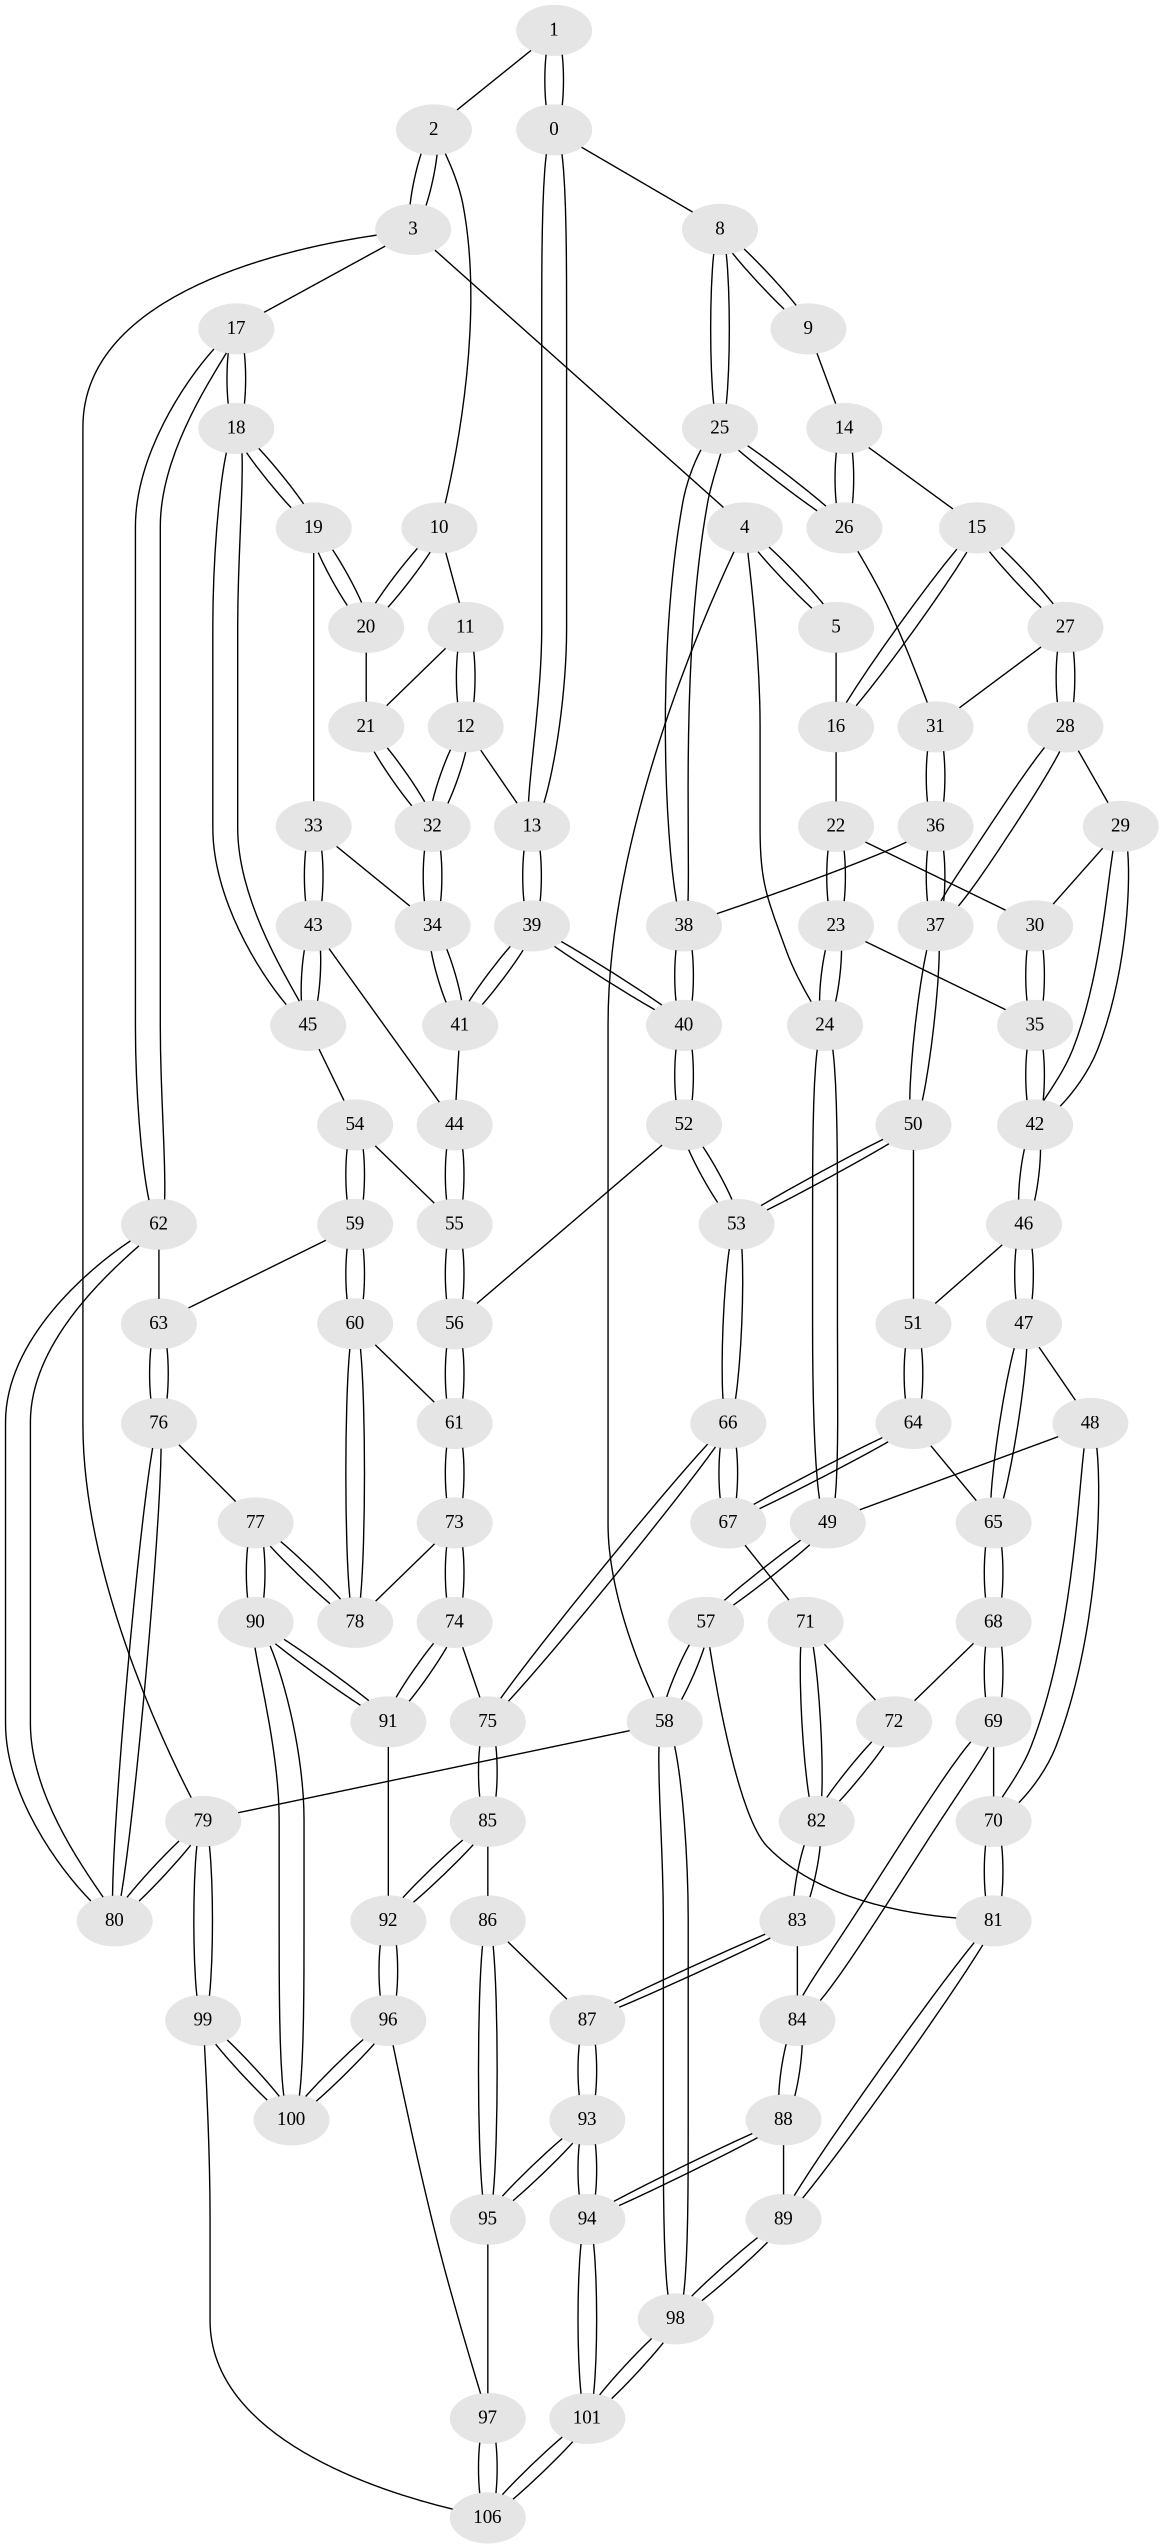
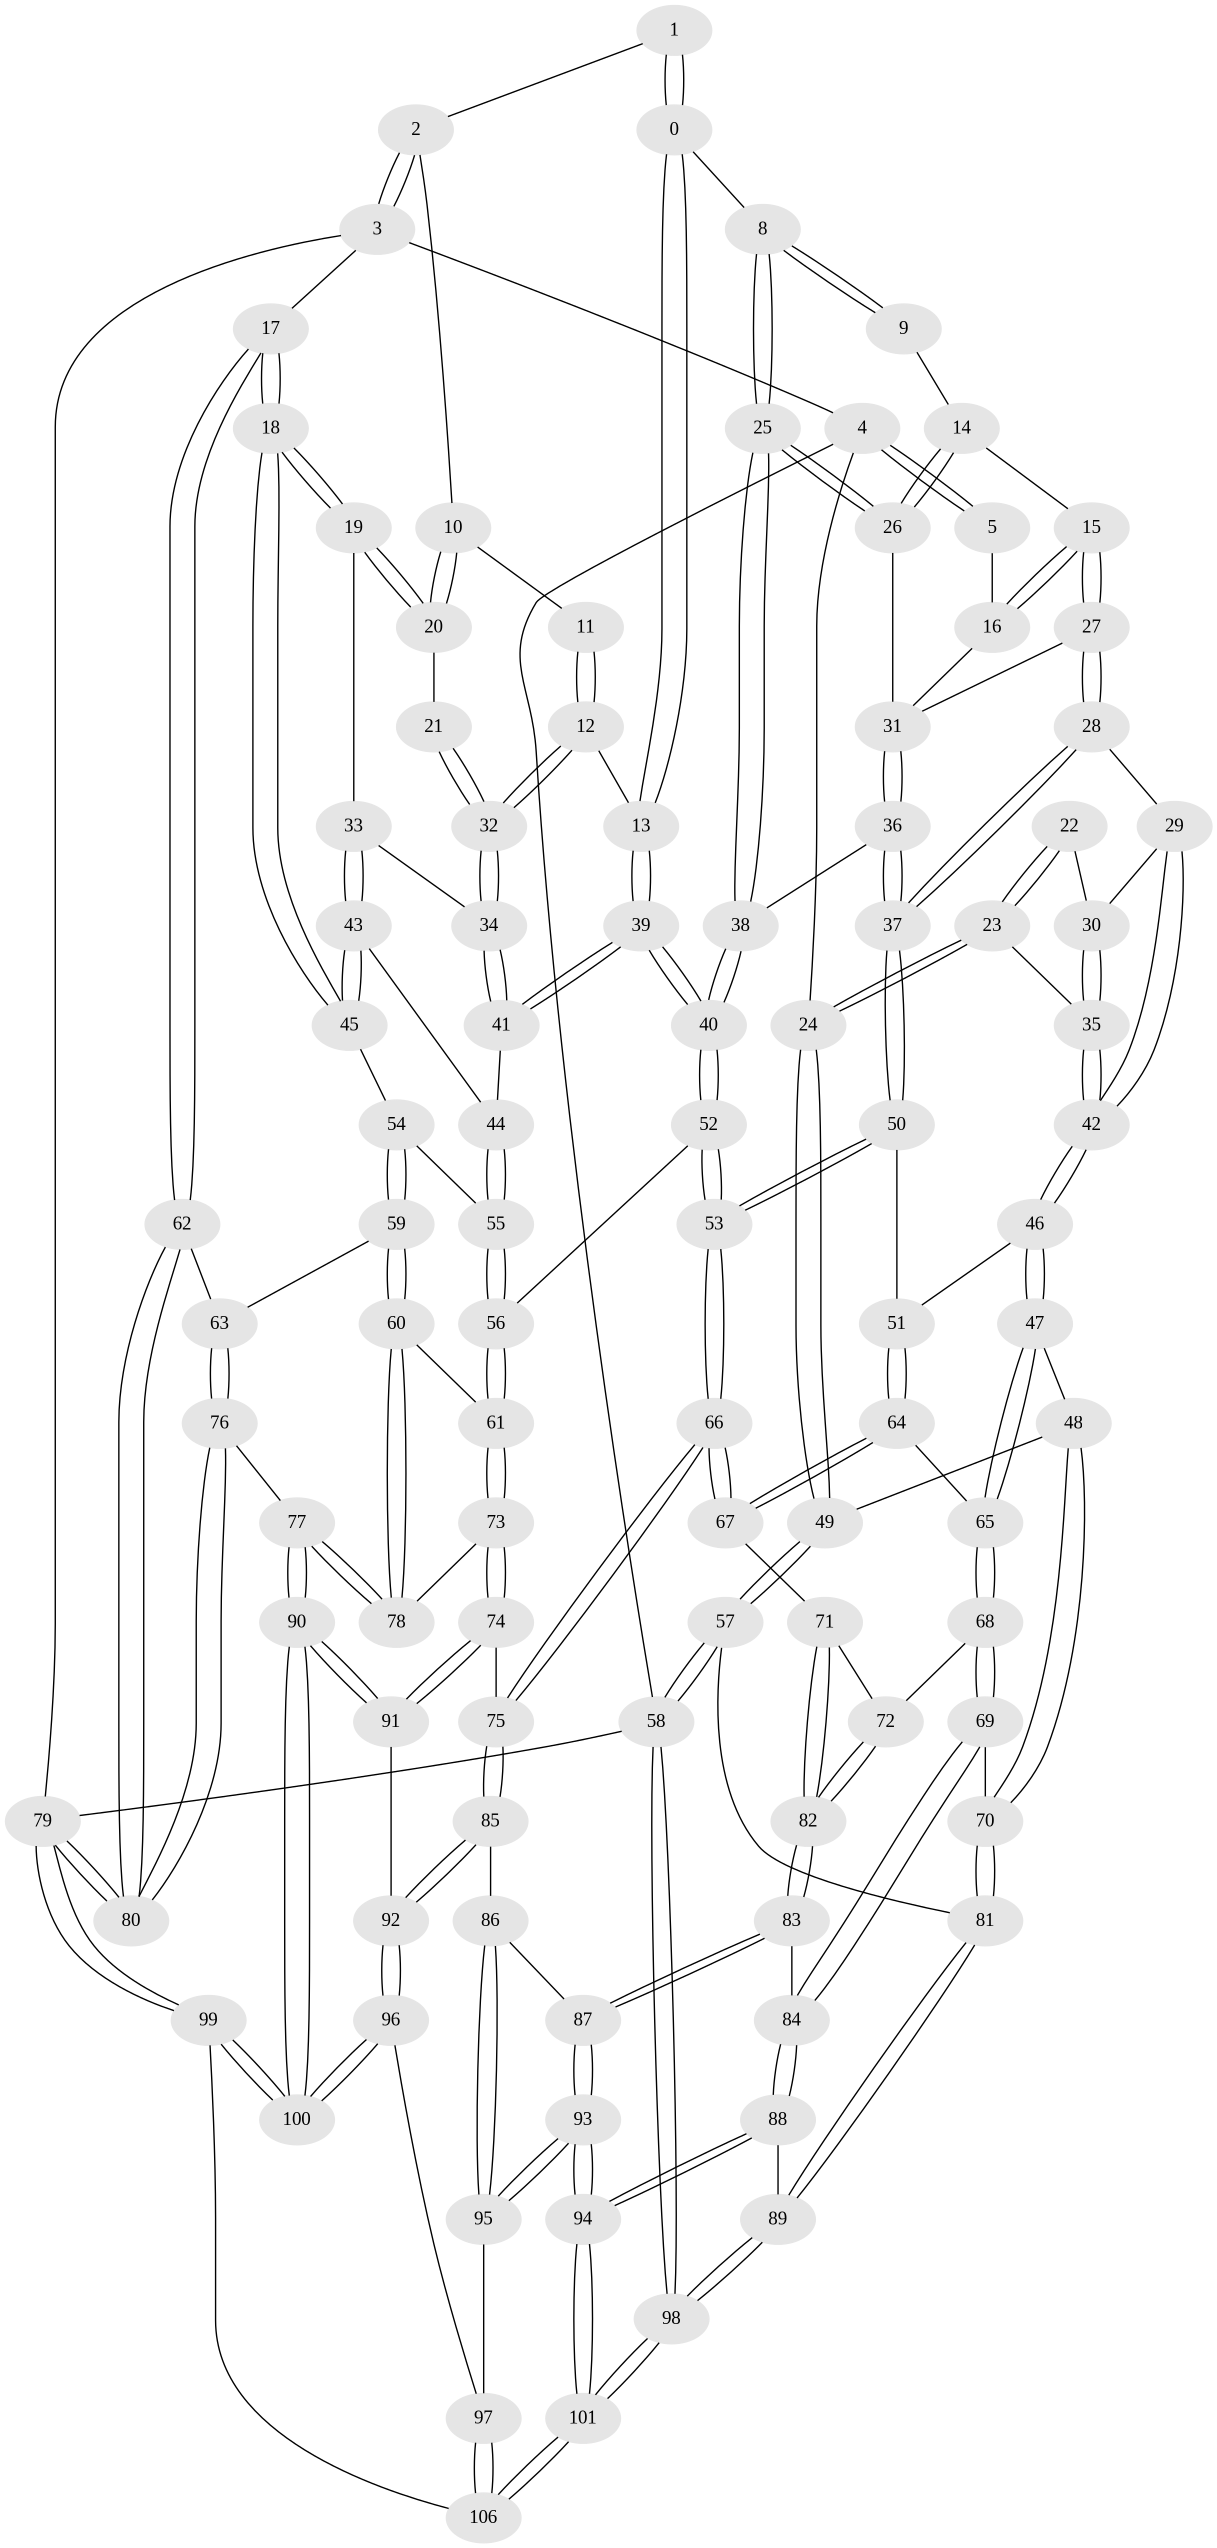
edge "11" -- "21": removed
edge "16" -- "22": now "16" -- "31"
